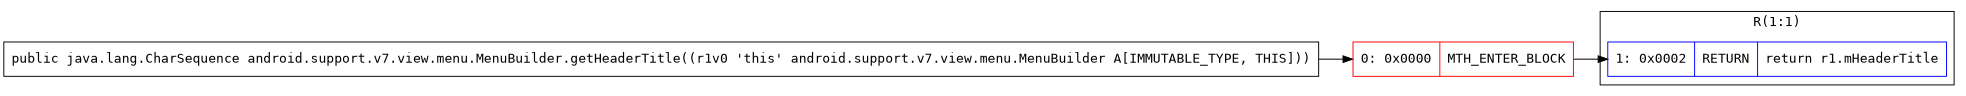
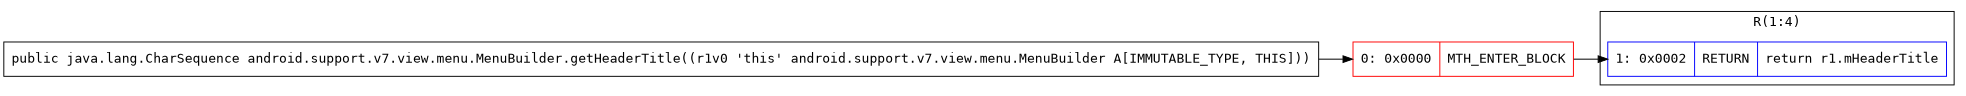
cluster "R(1:1)": label "R(1:1)" -> "R(1:4)"
